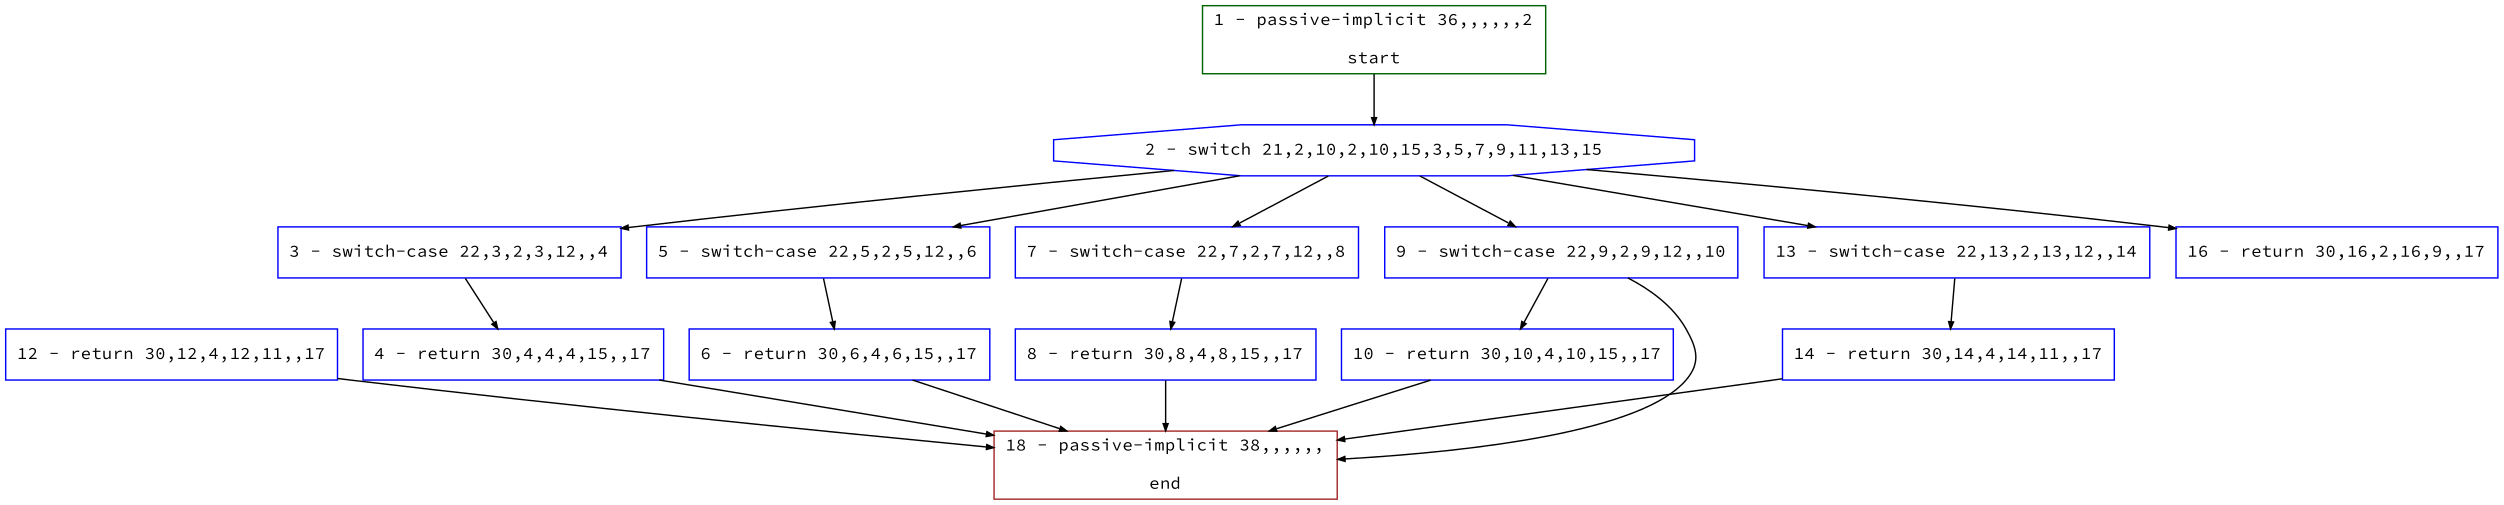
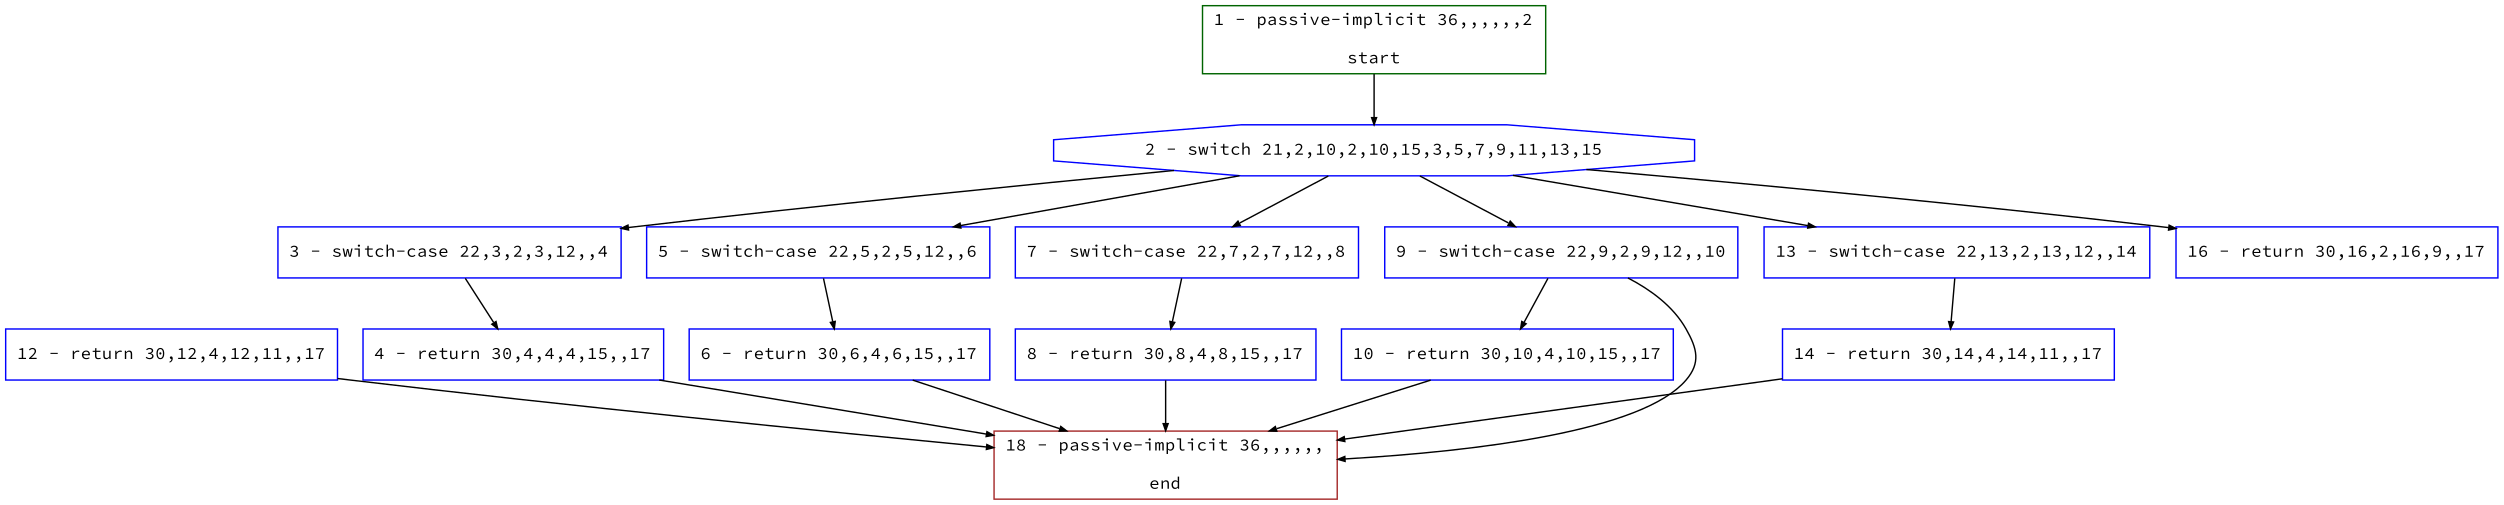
node "18 - passive-implicit 38,,,,,, end": label "18 - passive-implicit 38,,,,,, end" -> "18 - passive-implicit 36,,,,,, end"
